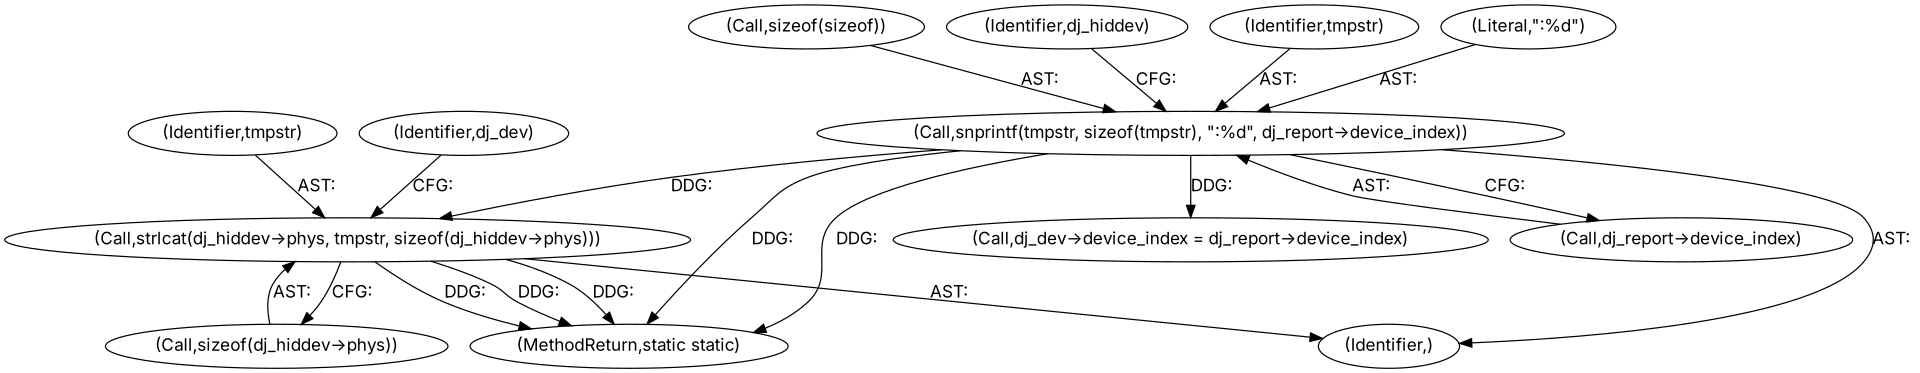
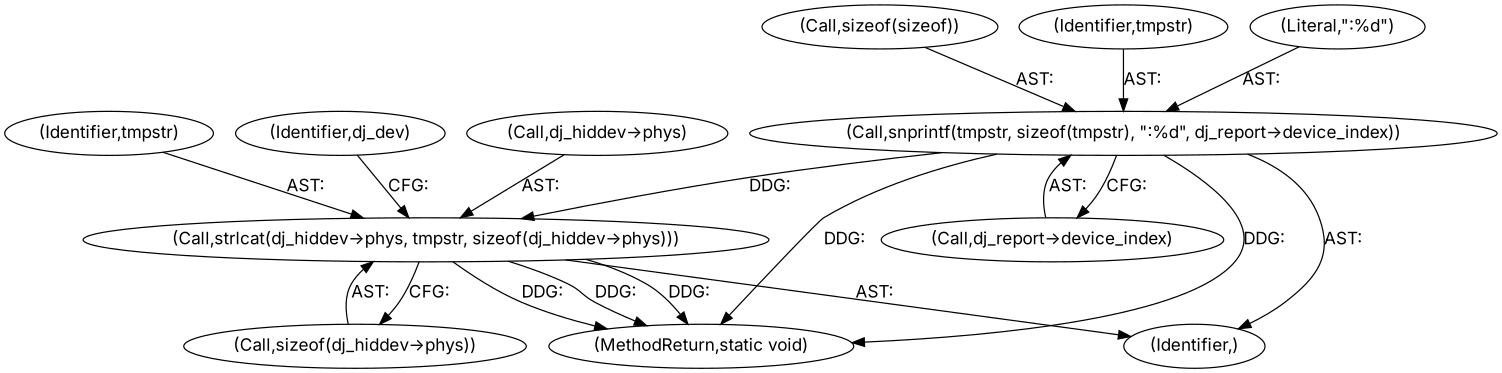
node "(Identifier,dj_hiddev)": removed
node "(Call,dj_hiddev->phys)": added
node "(Call,dj_dev->device_index = dj_report->device_index)": removed
node "(MethodReturn,static static)": label "(MethodReturn,static static)" -> "(MethodReturn,static void)"
